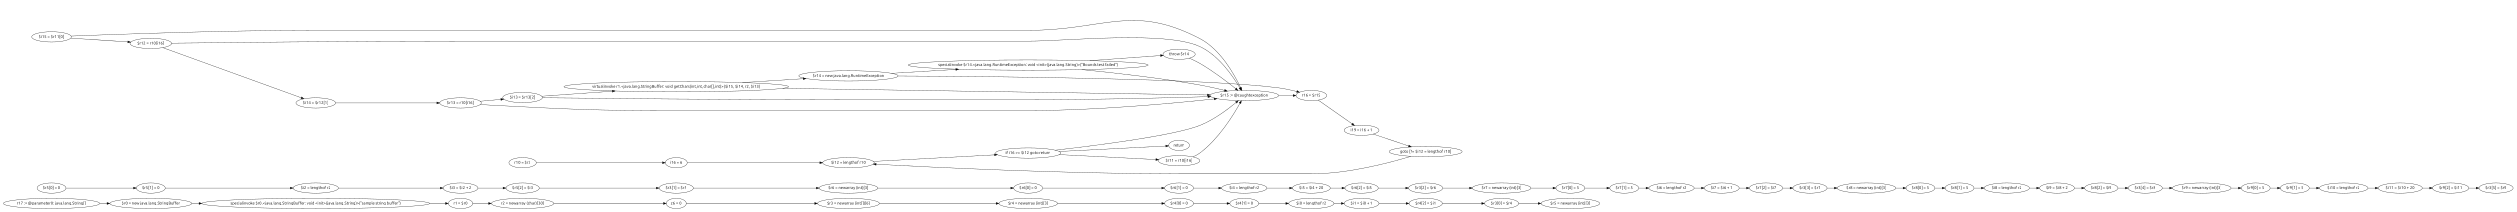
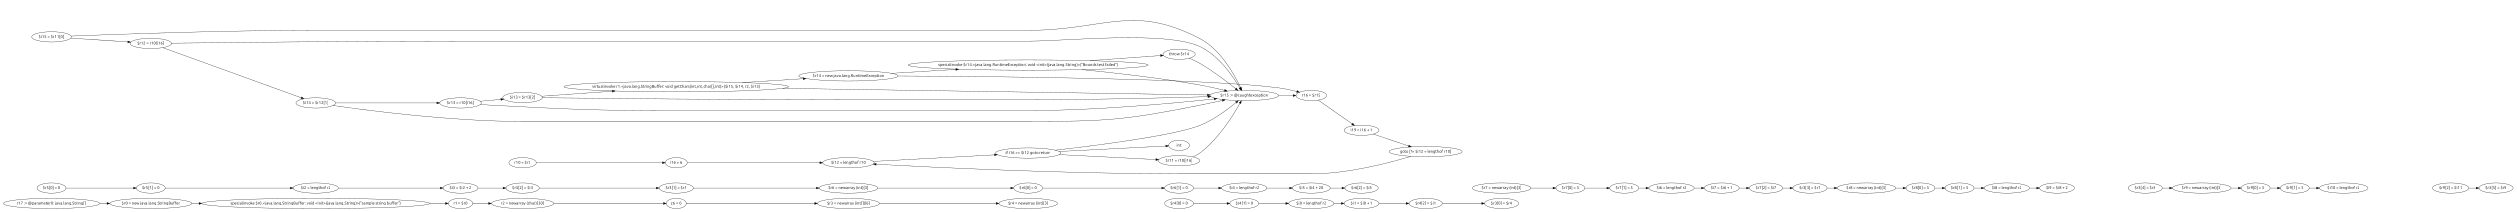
edge "$i14 = $r12[1]" -> "$r15 := @caughtexception": added
node "return": label "return" -> "int"
node "$r3[2] = $r6": removed
node "$r8[2] = $i9": removed
node "$i11 = $i10 + 20": removed
edge "$r4 = newarray (int)[3]" -> "$r4[0] = 0": removed
node "$r5 = newarray (int)[3]": removed
